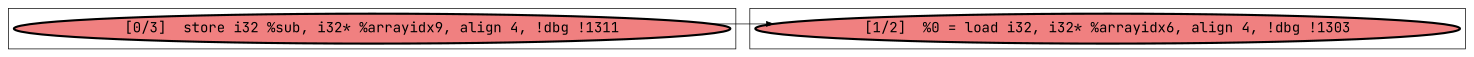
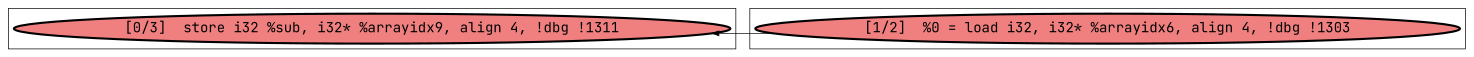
edge "[0/3]  store i32 %sub, i32* %arrayidx9, align 4, !dbg !1311" -> "[1/2]  %0 = load i32, i32* %arrayidx6, align 4, !dbg !1303": reversed
